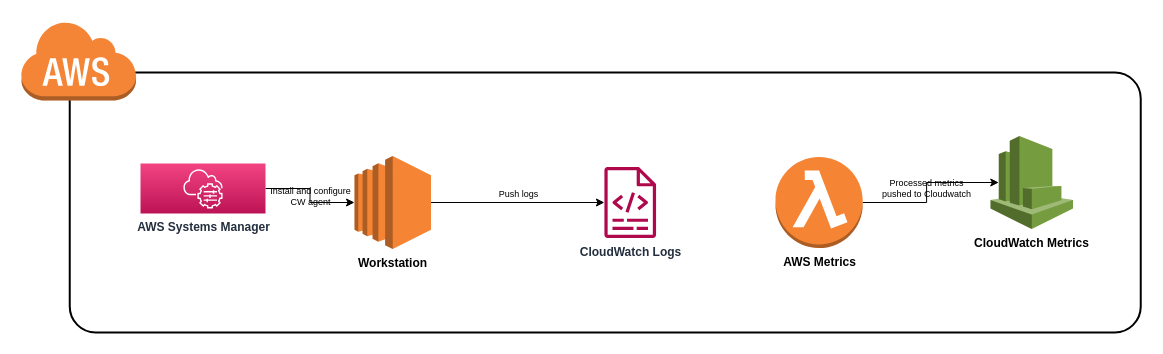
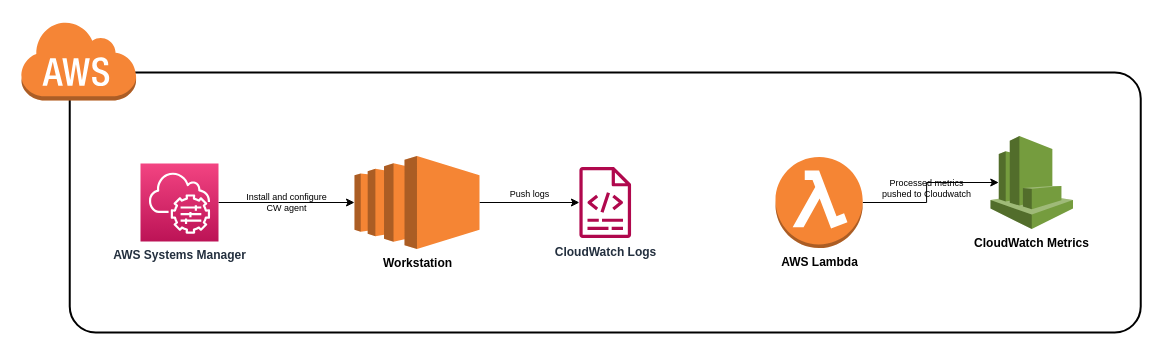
node "AWS Systems Manager": size 125x50 -> 78x78
node "Workstation": size 77x93 -> 125x93
node "CloudWatch Logs": moved (630, 203) -> (605, 203)
node "AWS Metrics": label "AWS Metrics" -> "AWS Lambda"
